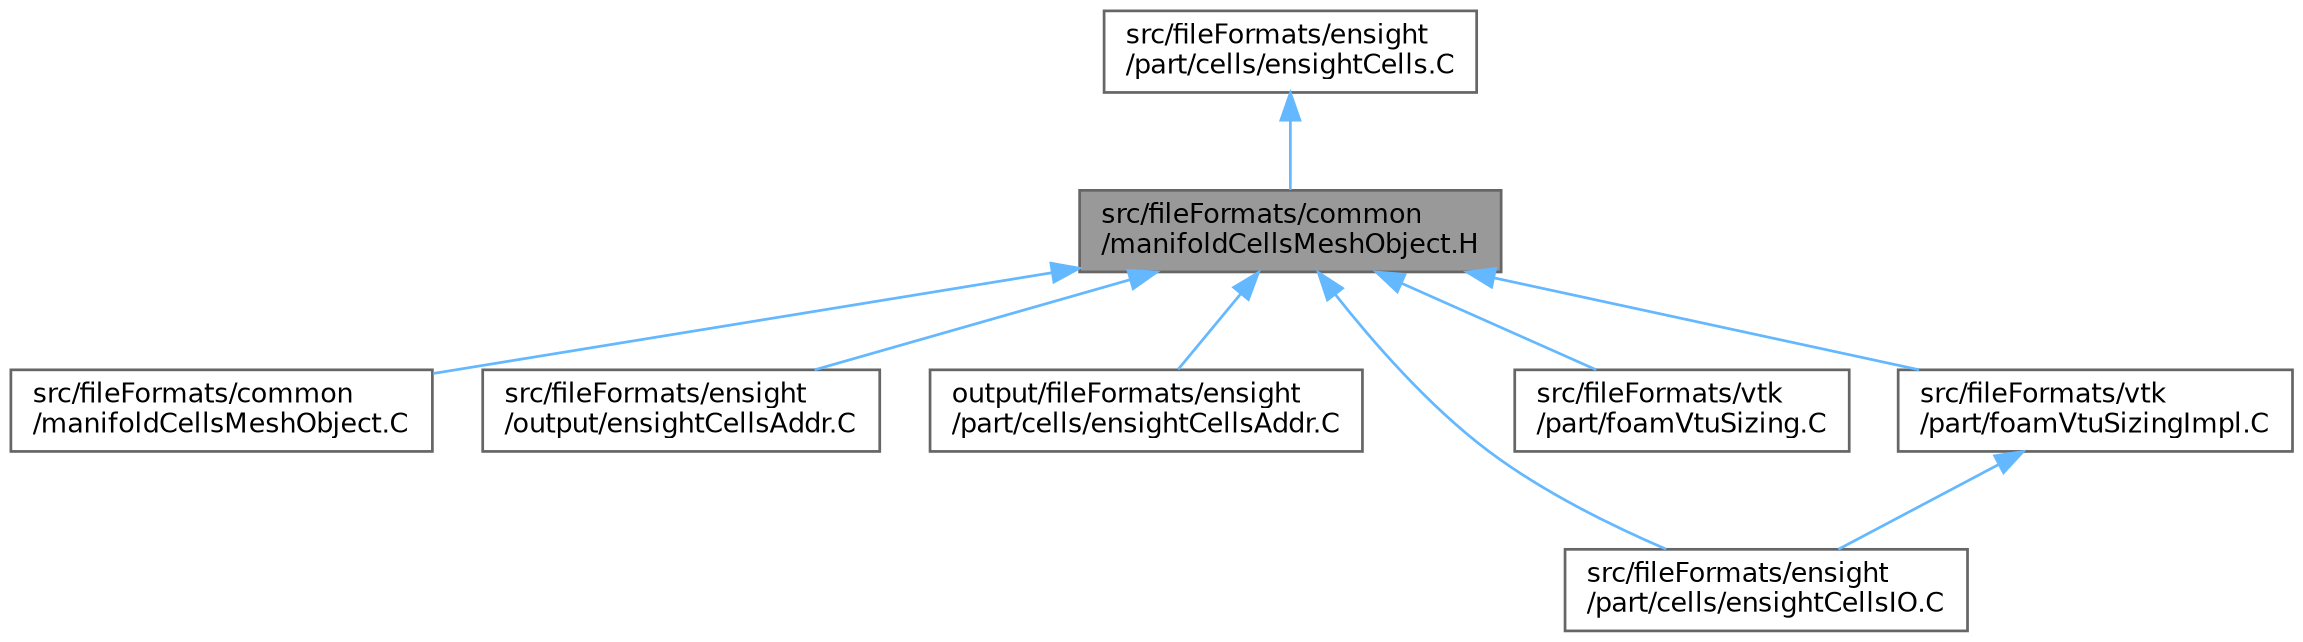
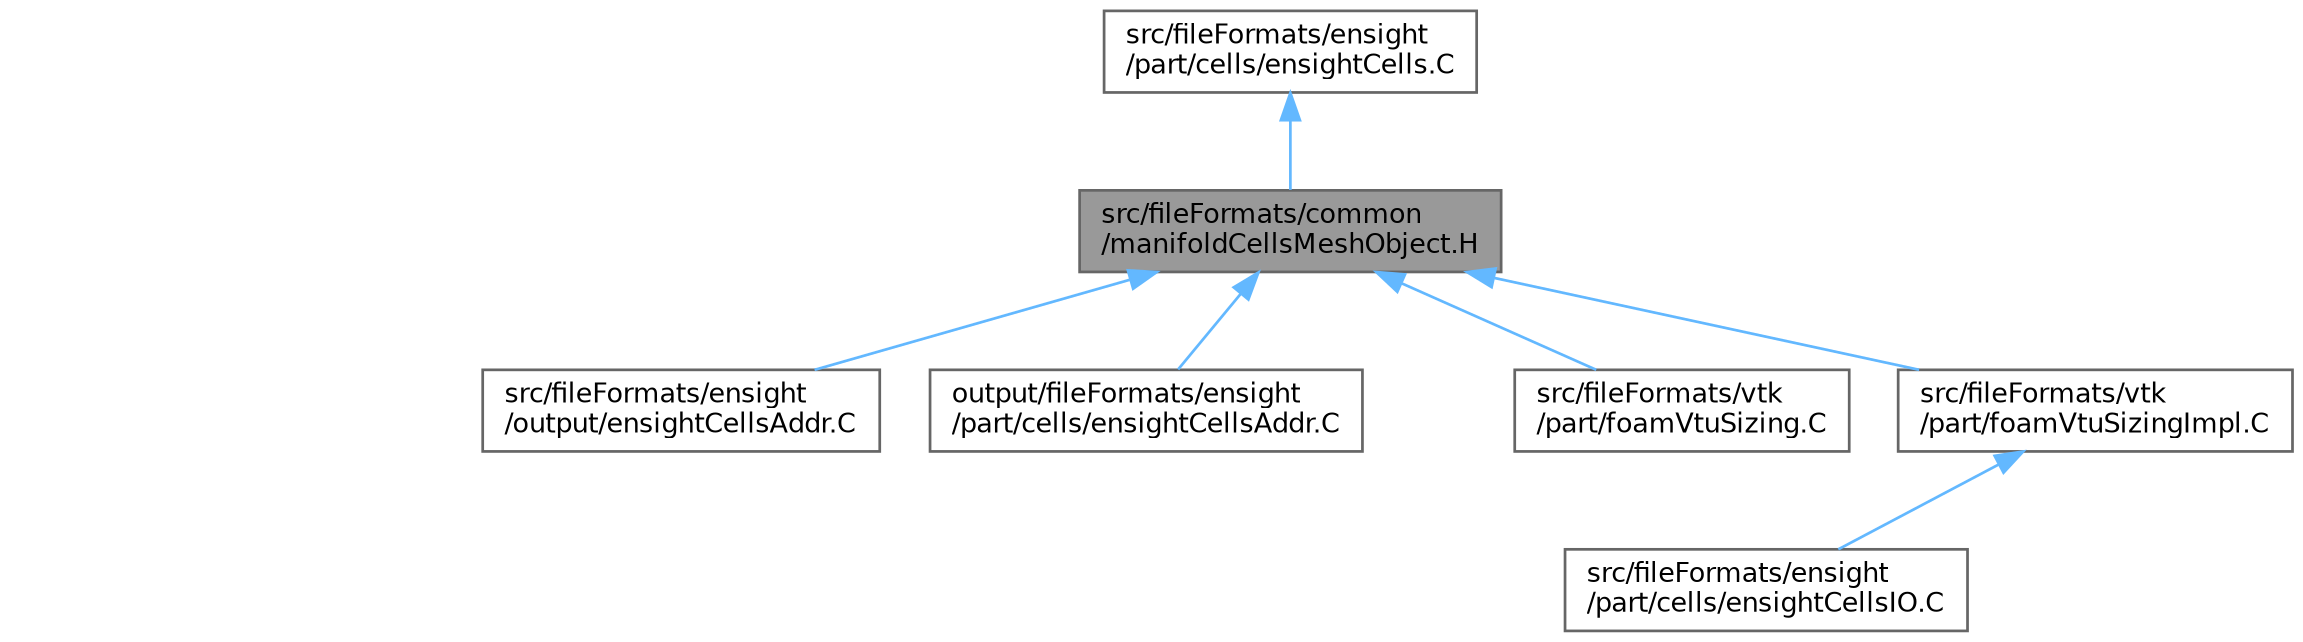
node "src/fileFormats/common /manifoldCellsMeshObject.C": removed
edge "src/fileFormats/ensight /part/cells/ensightCellsIO.C" -> "src/fileFormats/common /manifoldCellsMeshObject.H": removed
